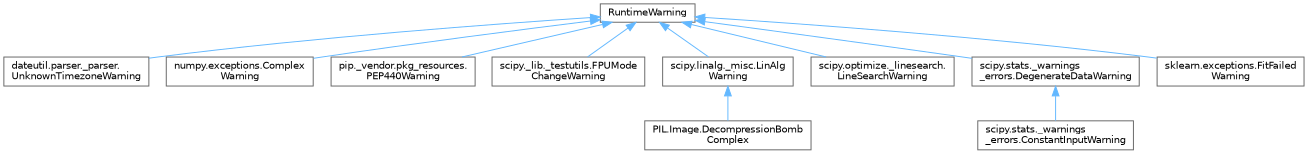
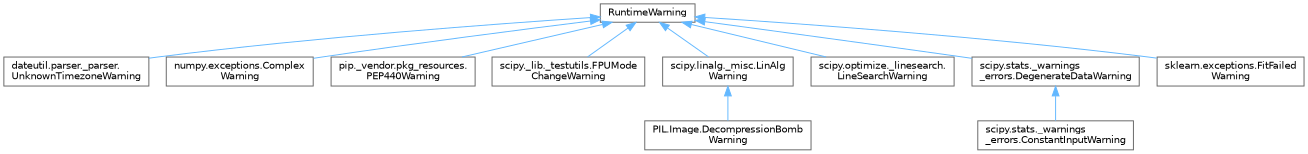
node "PIL.Image.DecompressionBomb Complex": label "PIL.Image.DecompressionBomb Complex" -> "PIL.Image.DecompressionBomb Warning"
